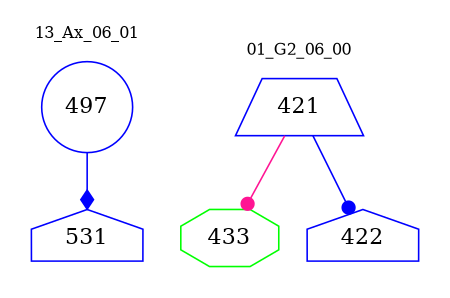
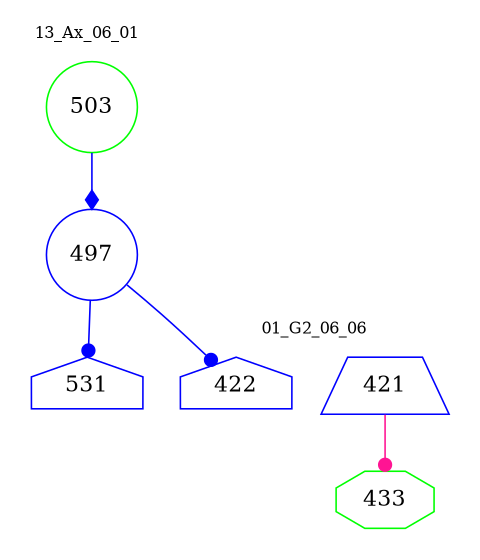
cluster "01_G2_06_00": label "01_G2_06_00" -> "01_G2_06_06"
node "503": added
edge "421" -> "422": now "497" -> "422"
edge "497" -> "531": arrowhead diamond -> dot
